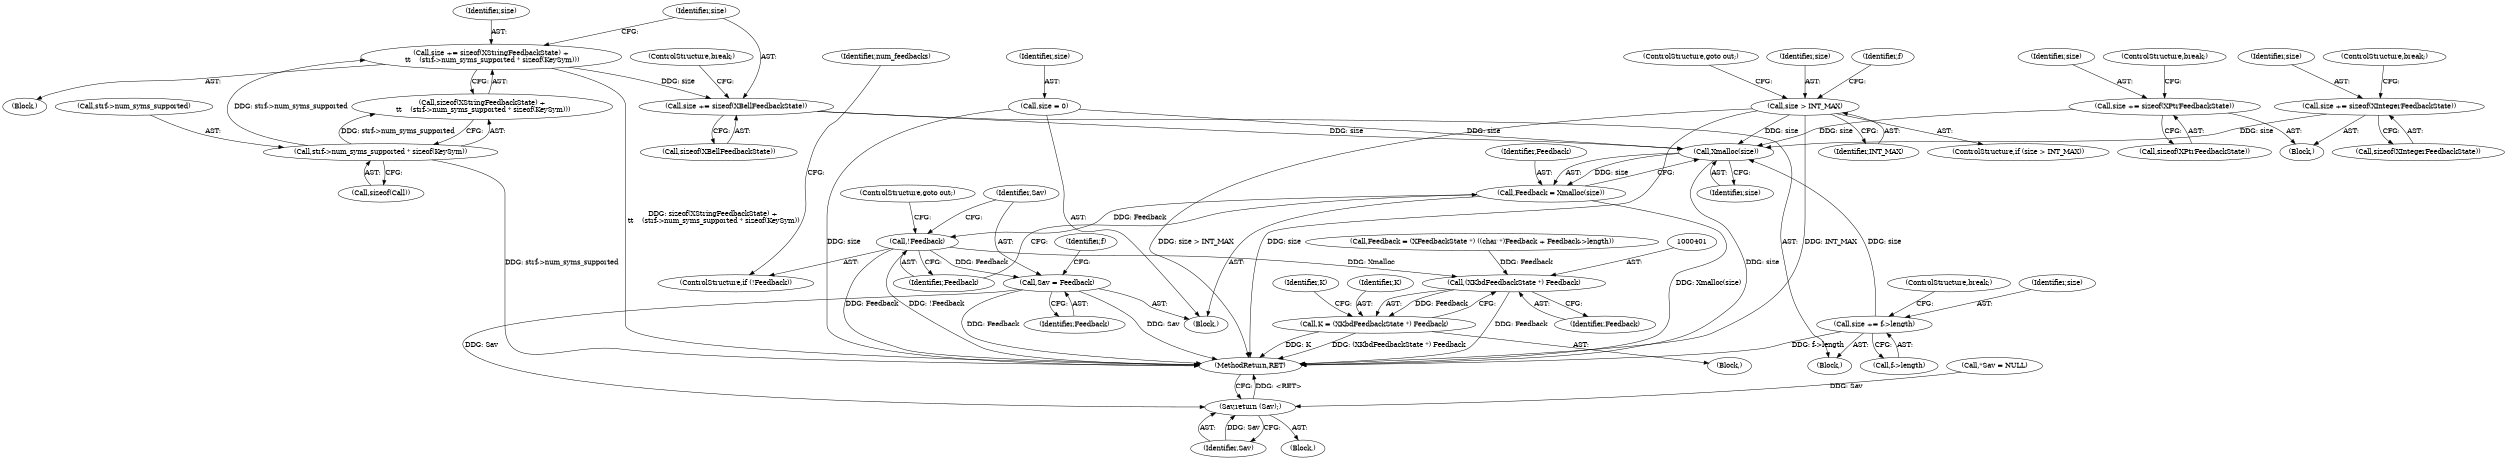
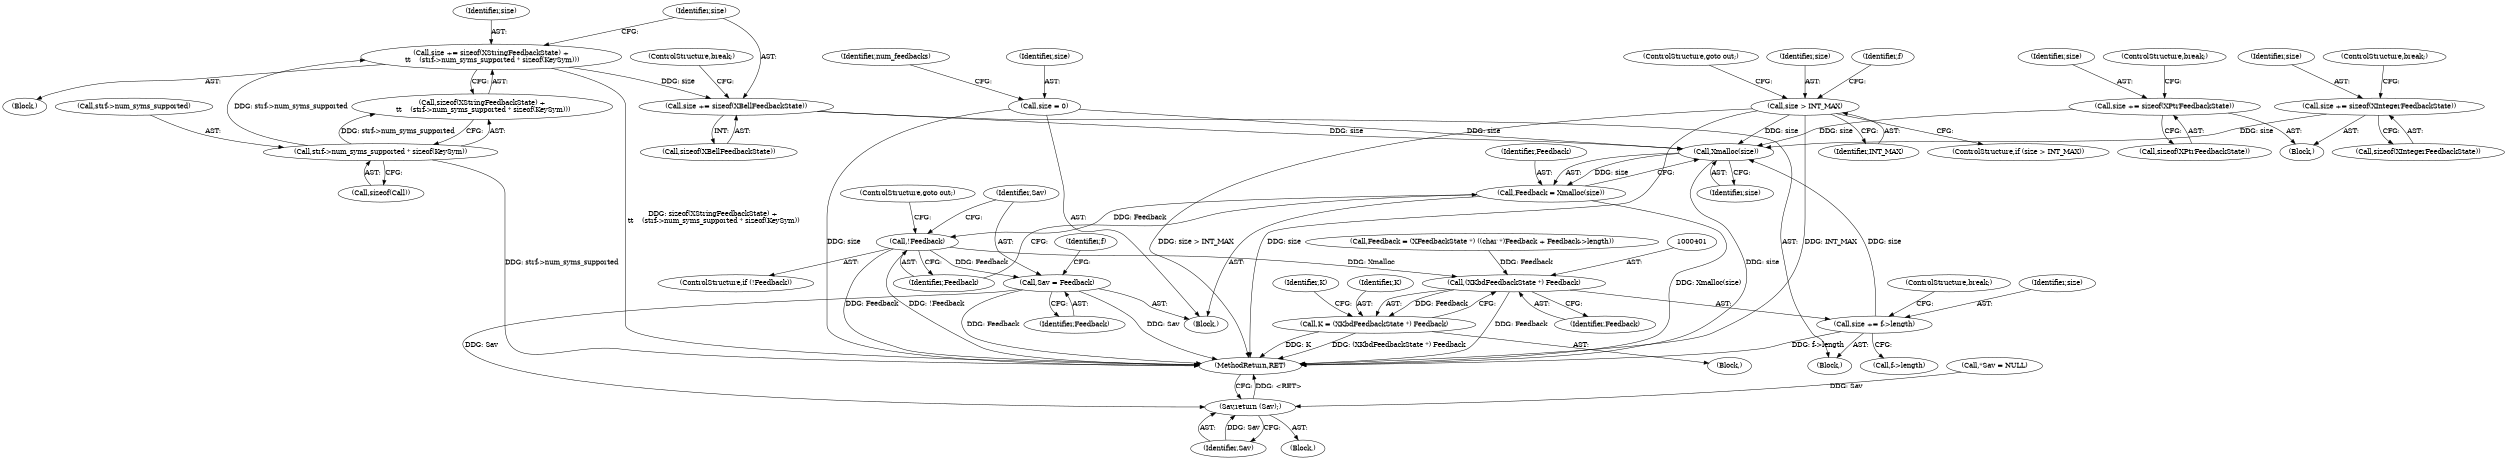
edge "(Call,size += sizeof(XBellFeedbackState))" -> "(Call,sizeof(XBellFeedbackState))": label "CFG: " -> "INT: "
edge "(Call,size > INT_MAX)" -> "(ControlStructure,if (size > INT_MAX))": label "AST: " -> "CFG: "
edge "(Identifier,num_feedbacks)" -> "(ControlStructure,if (!Feedback))": now "(Identifier,num_feedbacks)" -> "(Call,size = 0)"
edge "(Call,f->length)" -> "(Call,size += f->length)": now "(Call,(XKbdFeedbackState *) Feedback)" -> "(Call,size += f->length)"
